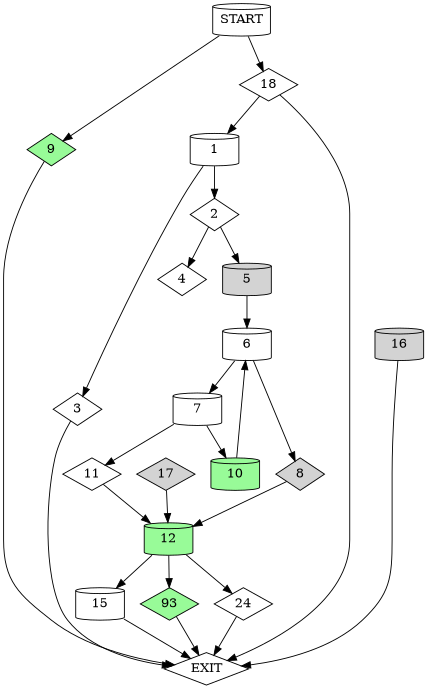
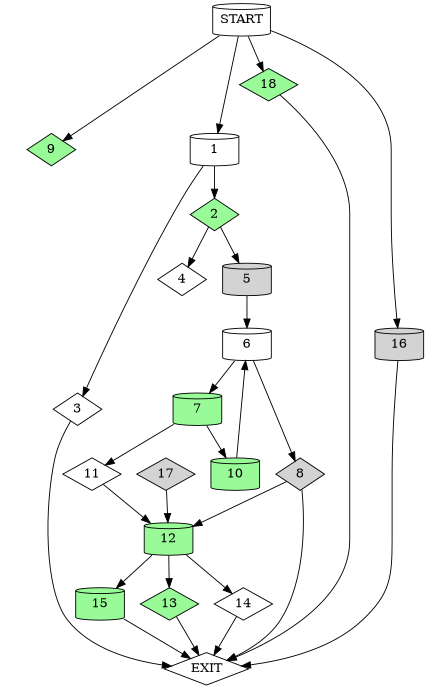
node "18": fillcolor white -> palegreen
edge "18" -> "1": now "START" -> "1"
edge "START" -> "16": added
node "2": fillcolor white -> palegreen
node "7": fillcolor white -> palegreen
edge "9" -> "EXIT": now "8" -> "EXIT"
node "15": fillcolor white -> palegreen
node "93": label "93" -> "13"
node "24": label "24" -> "14"
